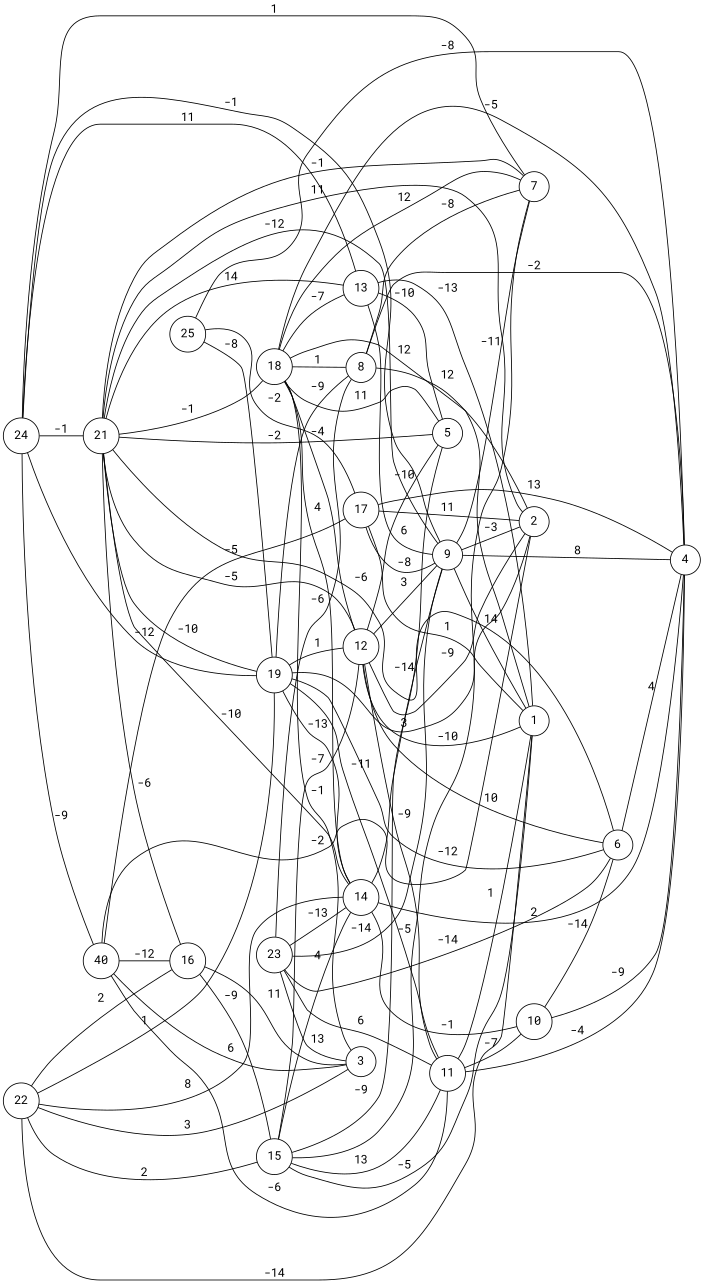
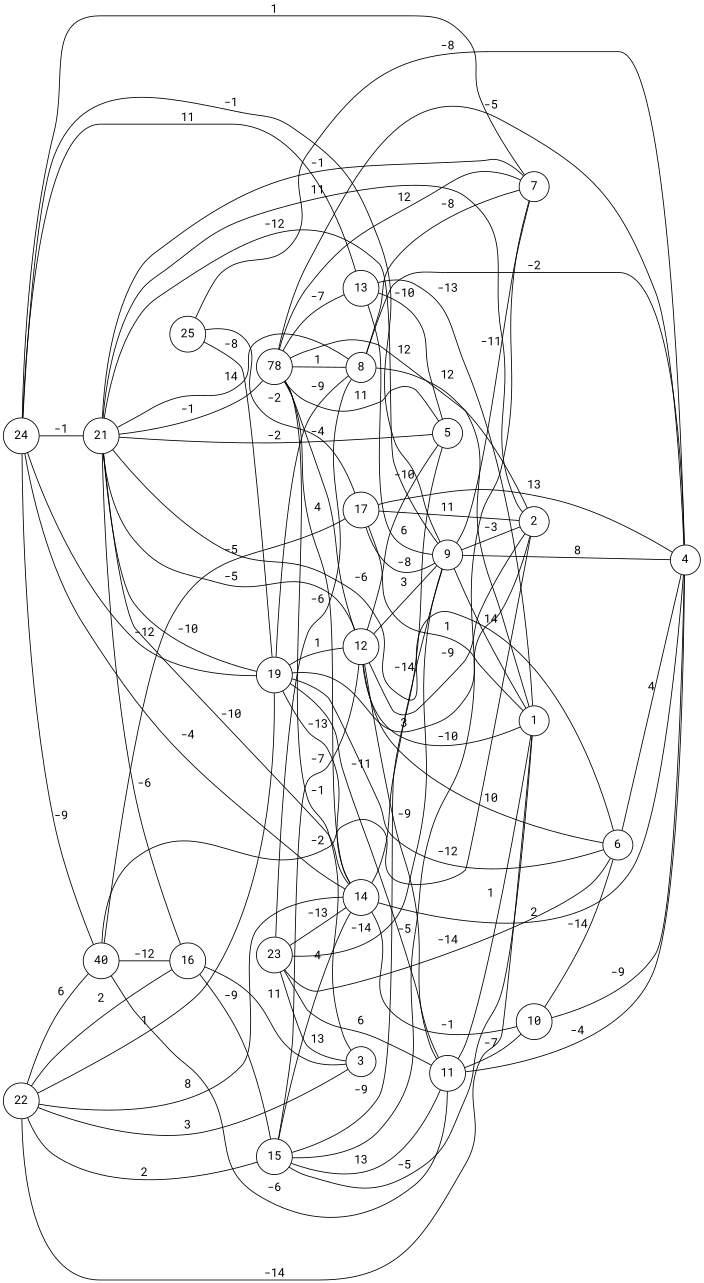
edge "13" -- "21": now "8" -- "21"
node "18": label "18" -> "78"
edge "24" -- "14": added, label "-4"
edge "40" -- "3": now "40" -- "22"
